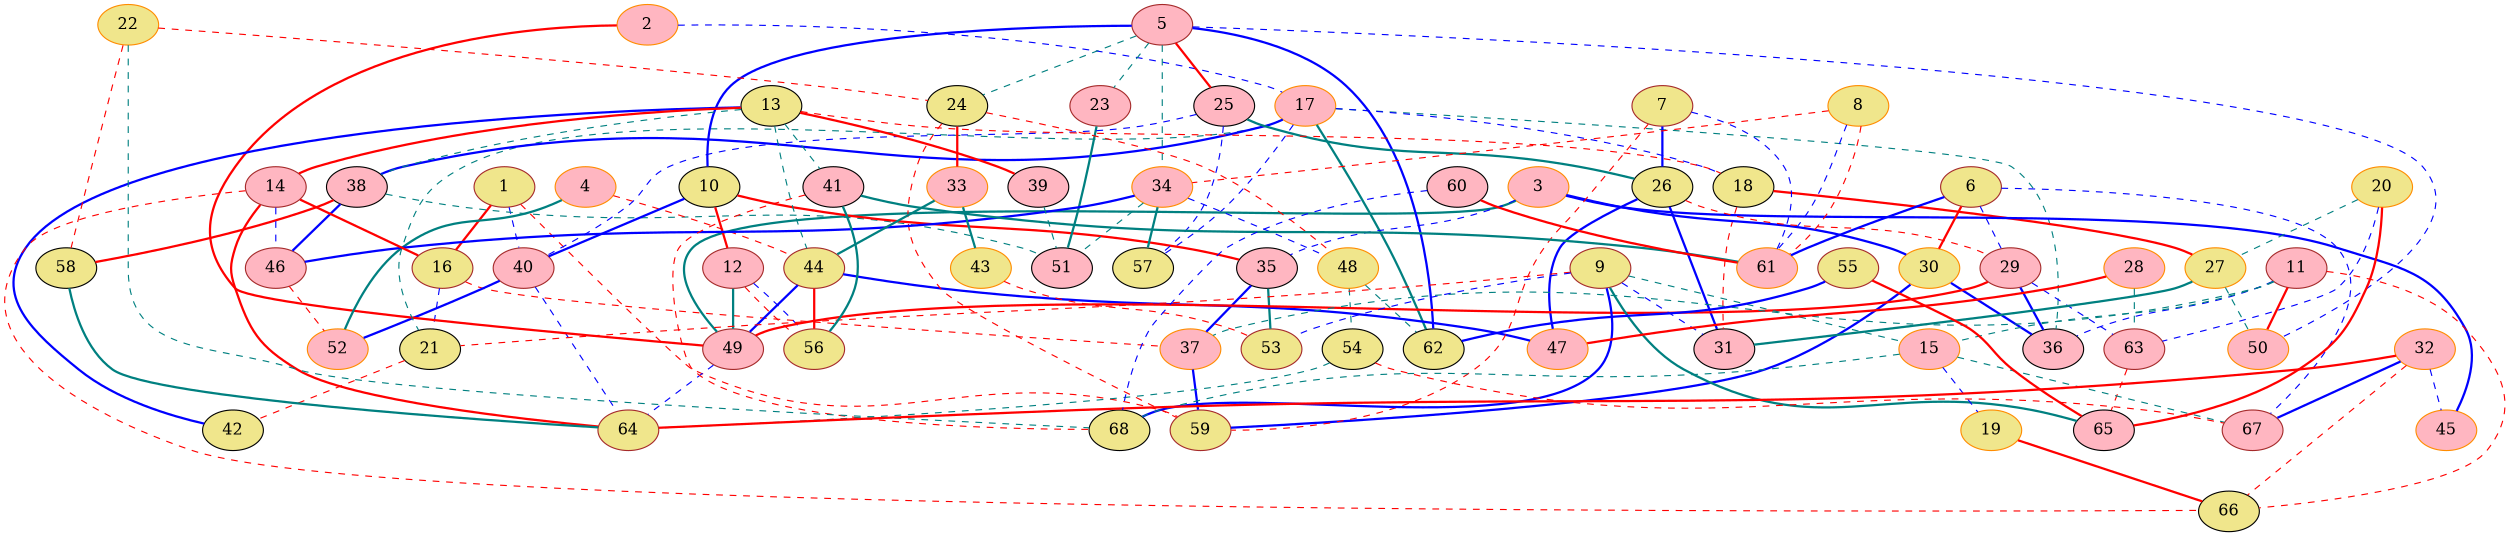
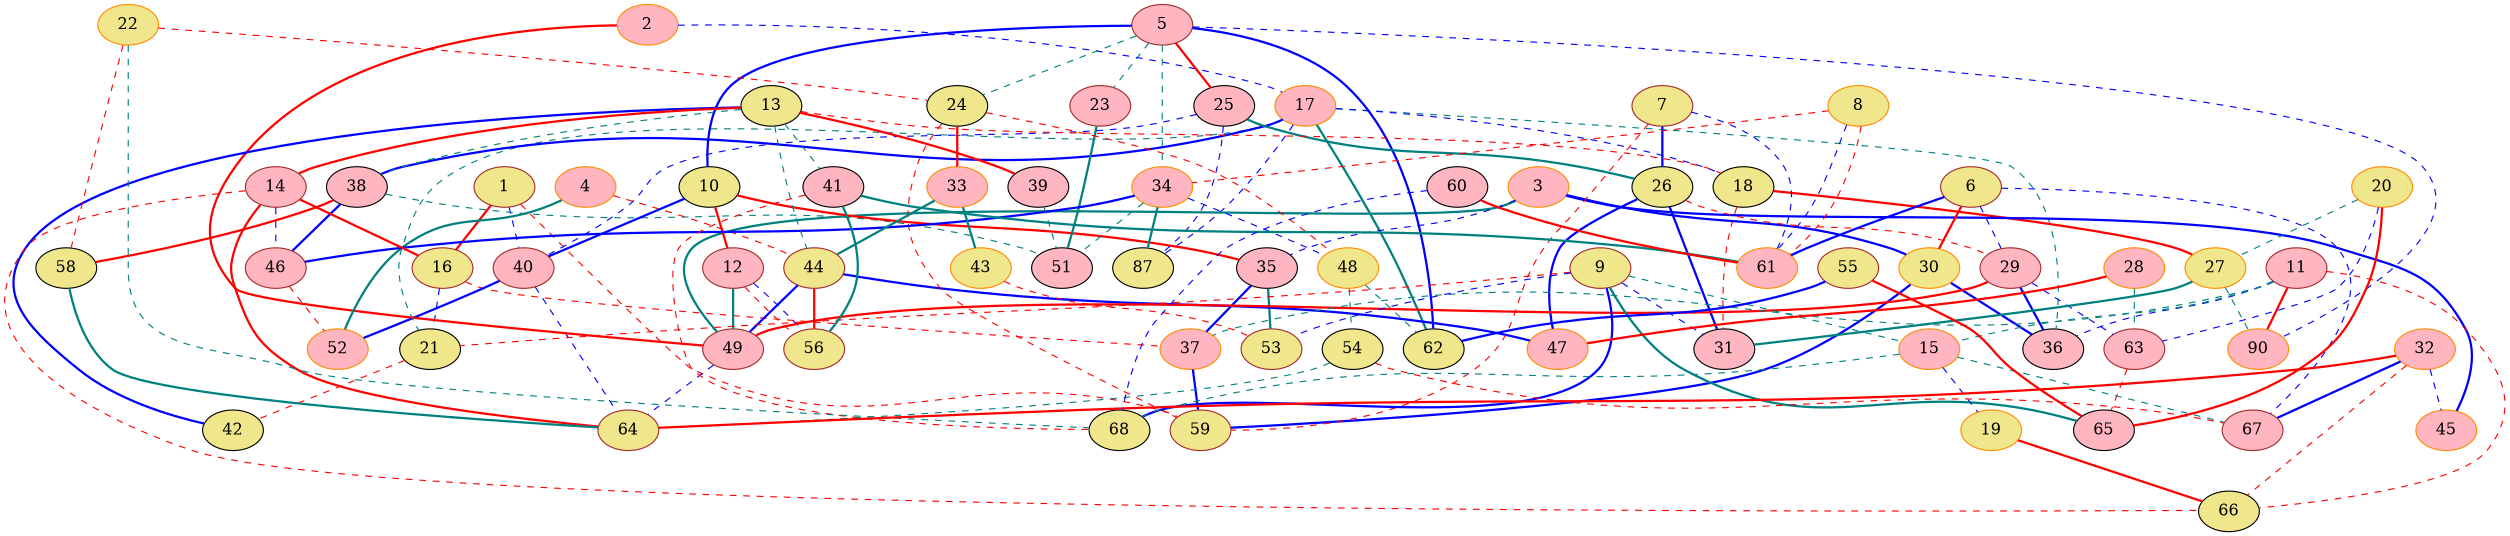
node "57": label "57" -> "87"
node "50": label "50" -> "90"
